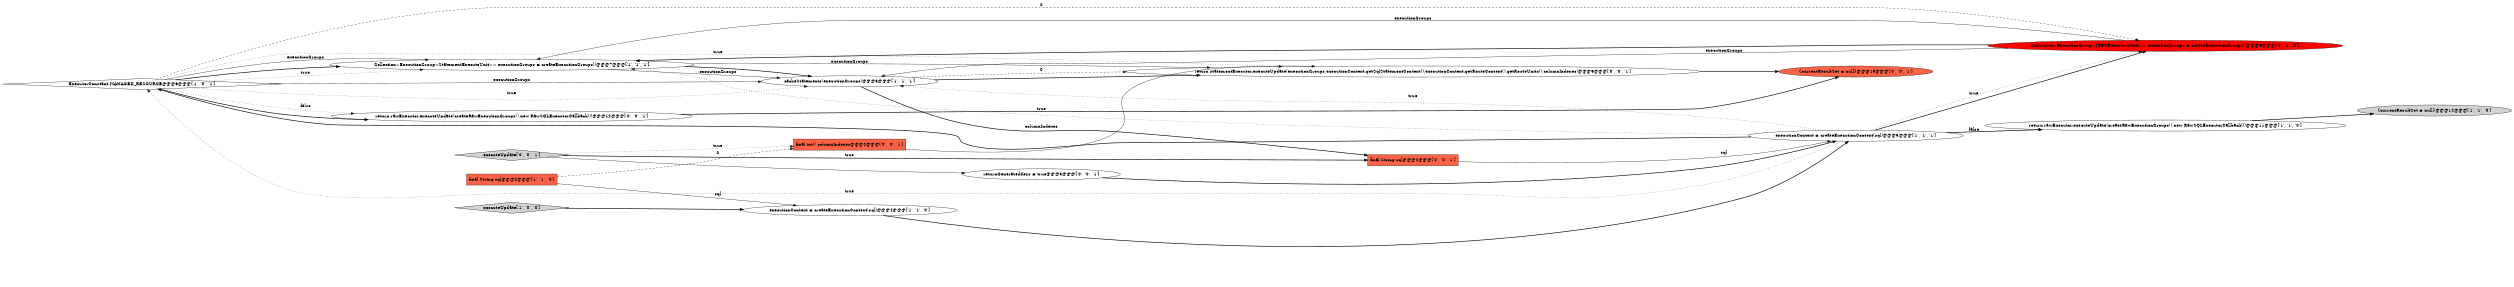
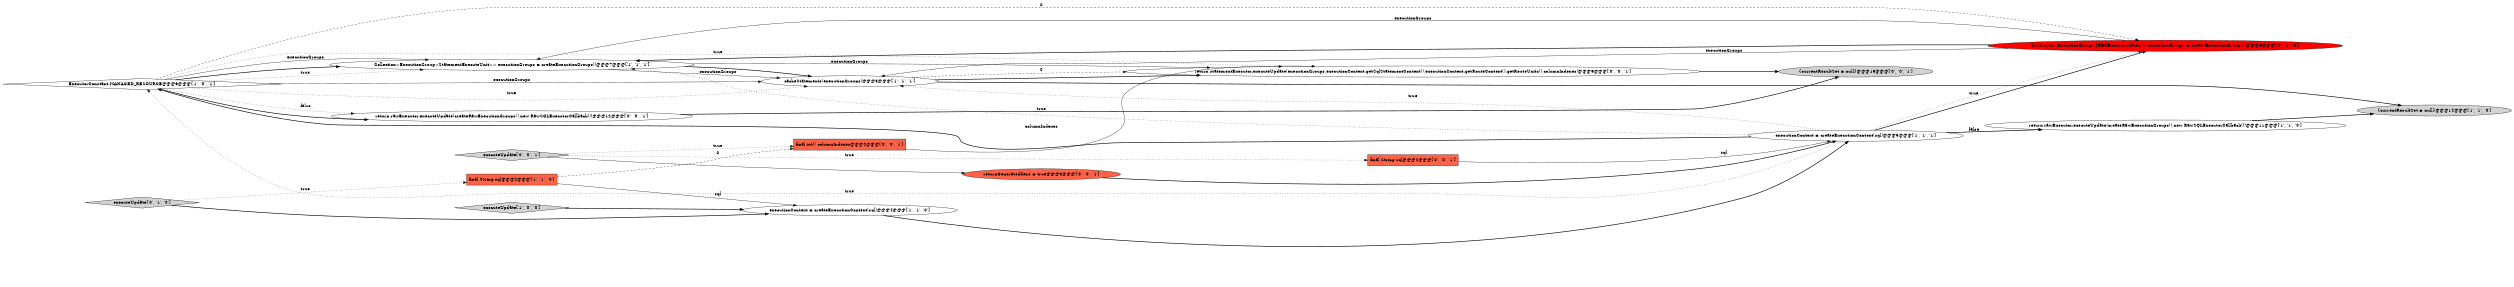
node "{currentResultSet = null}@@@15@@@['0', '0', '1']": fillcolor tomato -> lightgray
edge "cacheStatements(executionGroups)@@@8@@@['1', '1', '1']" -> "final String sql@@@2@@@['0', '0', '1']": now "cacheStatements(executionGroups)@@@8@@@['1', '1', '1']" -> "{currentResultSet = null}@@@14@@@['1', '1', '0']"
edge "executeUpdate['0', '0', '1']" -> "final String sql@@@2@@@['0', '0', '1']": style bold -> dotted
node "returnGeneratedKeys = true@@@3@@@['0', '0', '1']": fillcolor white -> tomato
node "executeUpdate['0', '1', '0']": added
